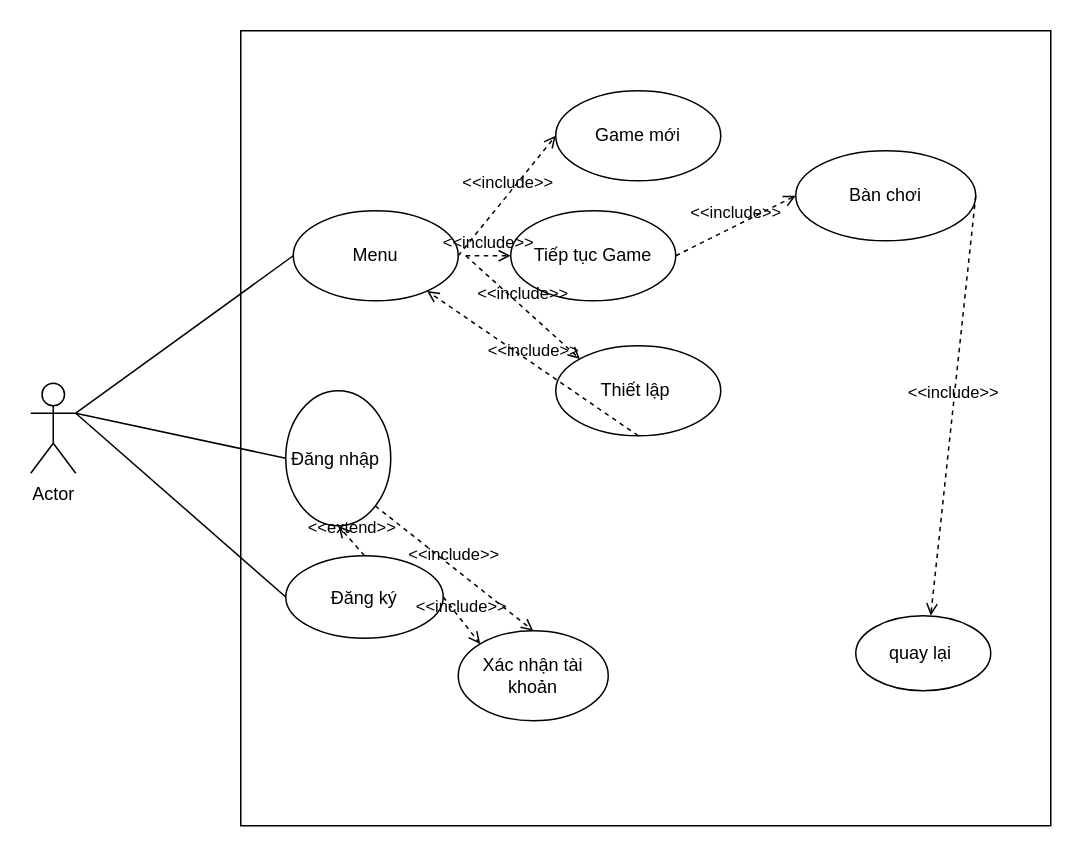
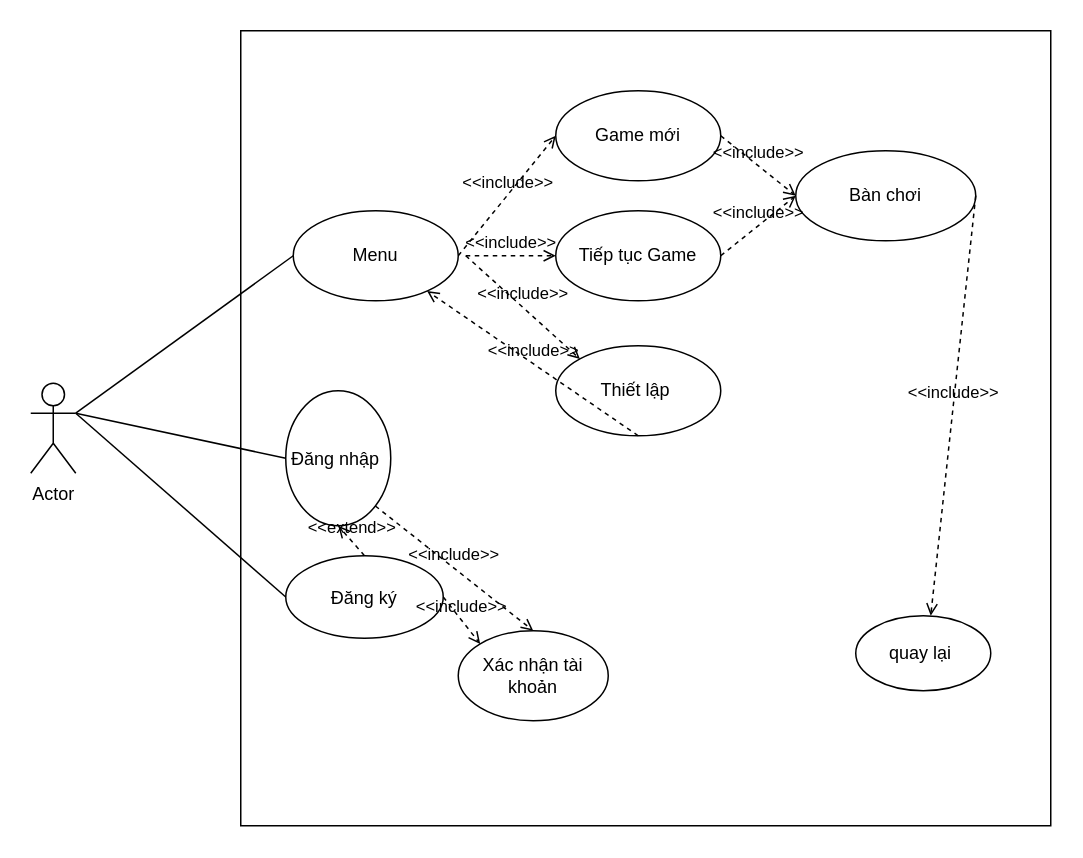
edge "Game mới" -> "Bàn chơi": added, label "<<include>>"
node "Tiếp tục Game": moved (593, 256) -> (638, 256)
